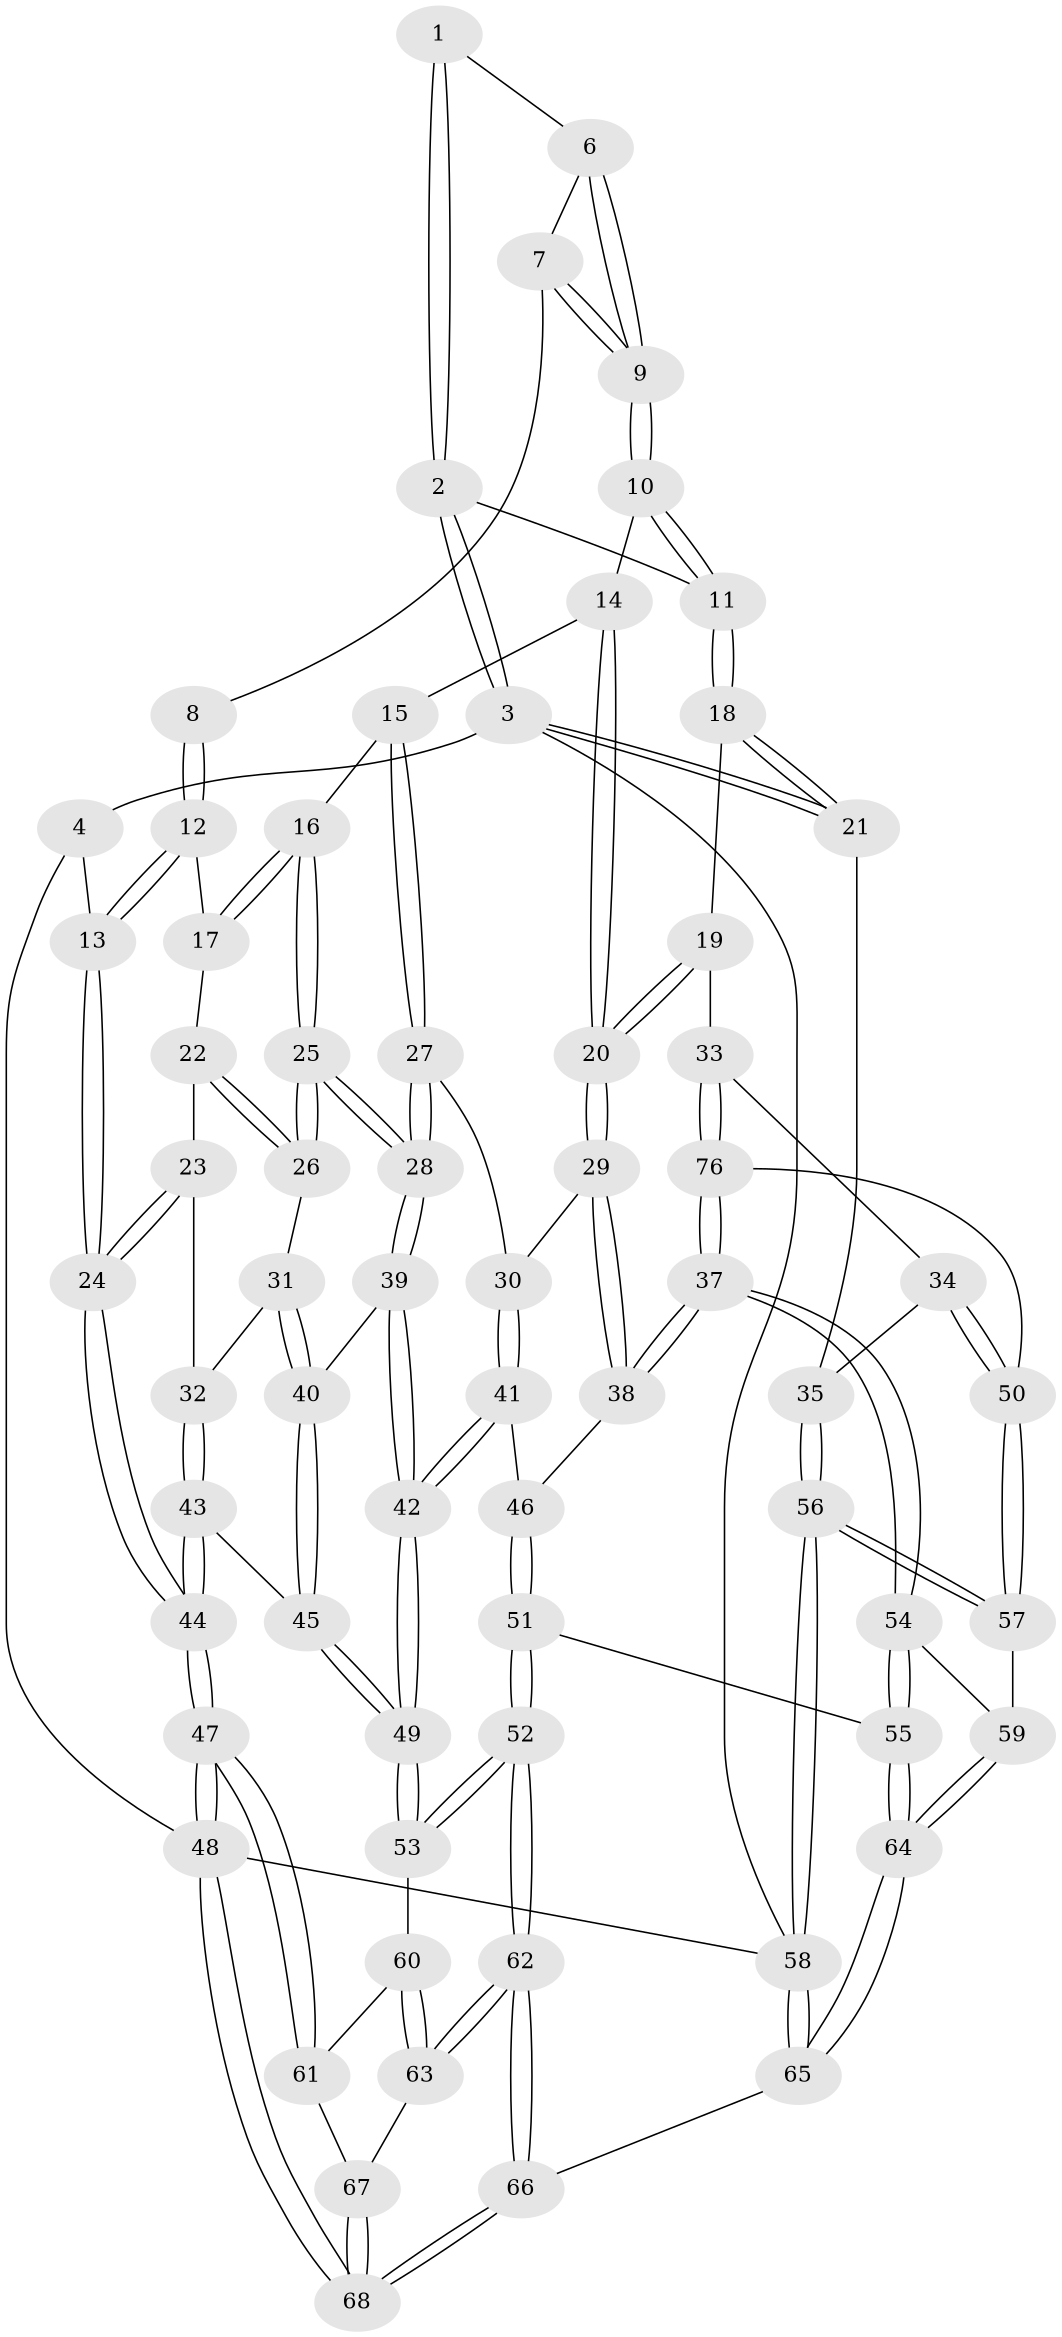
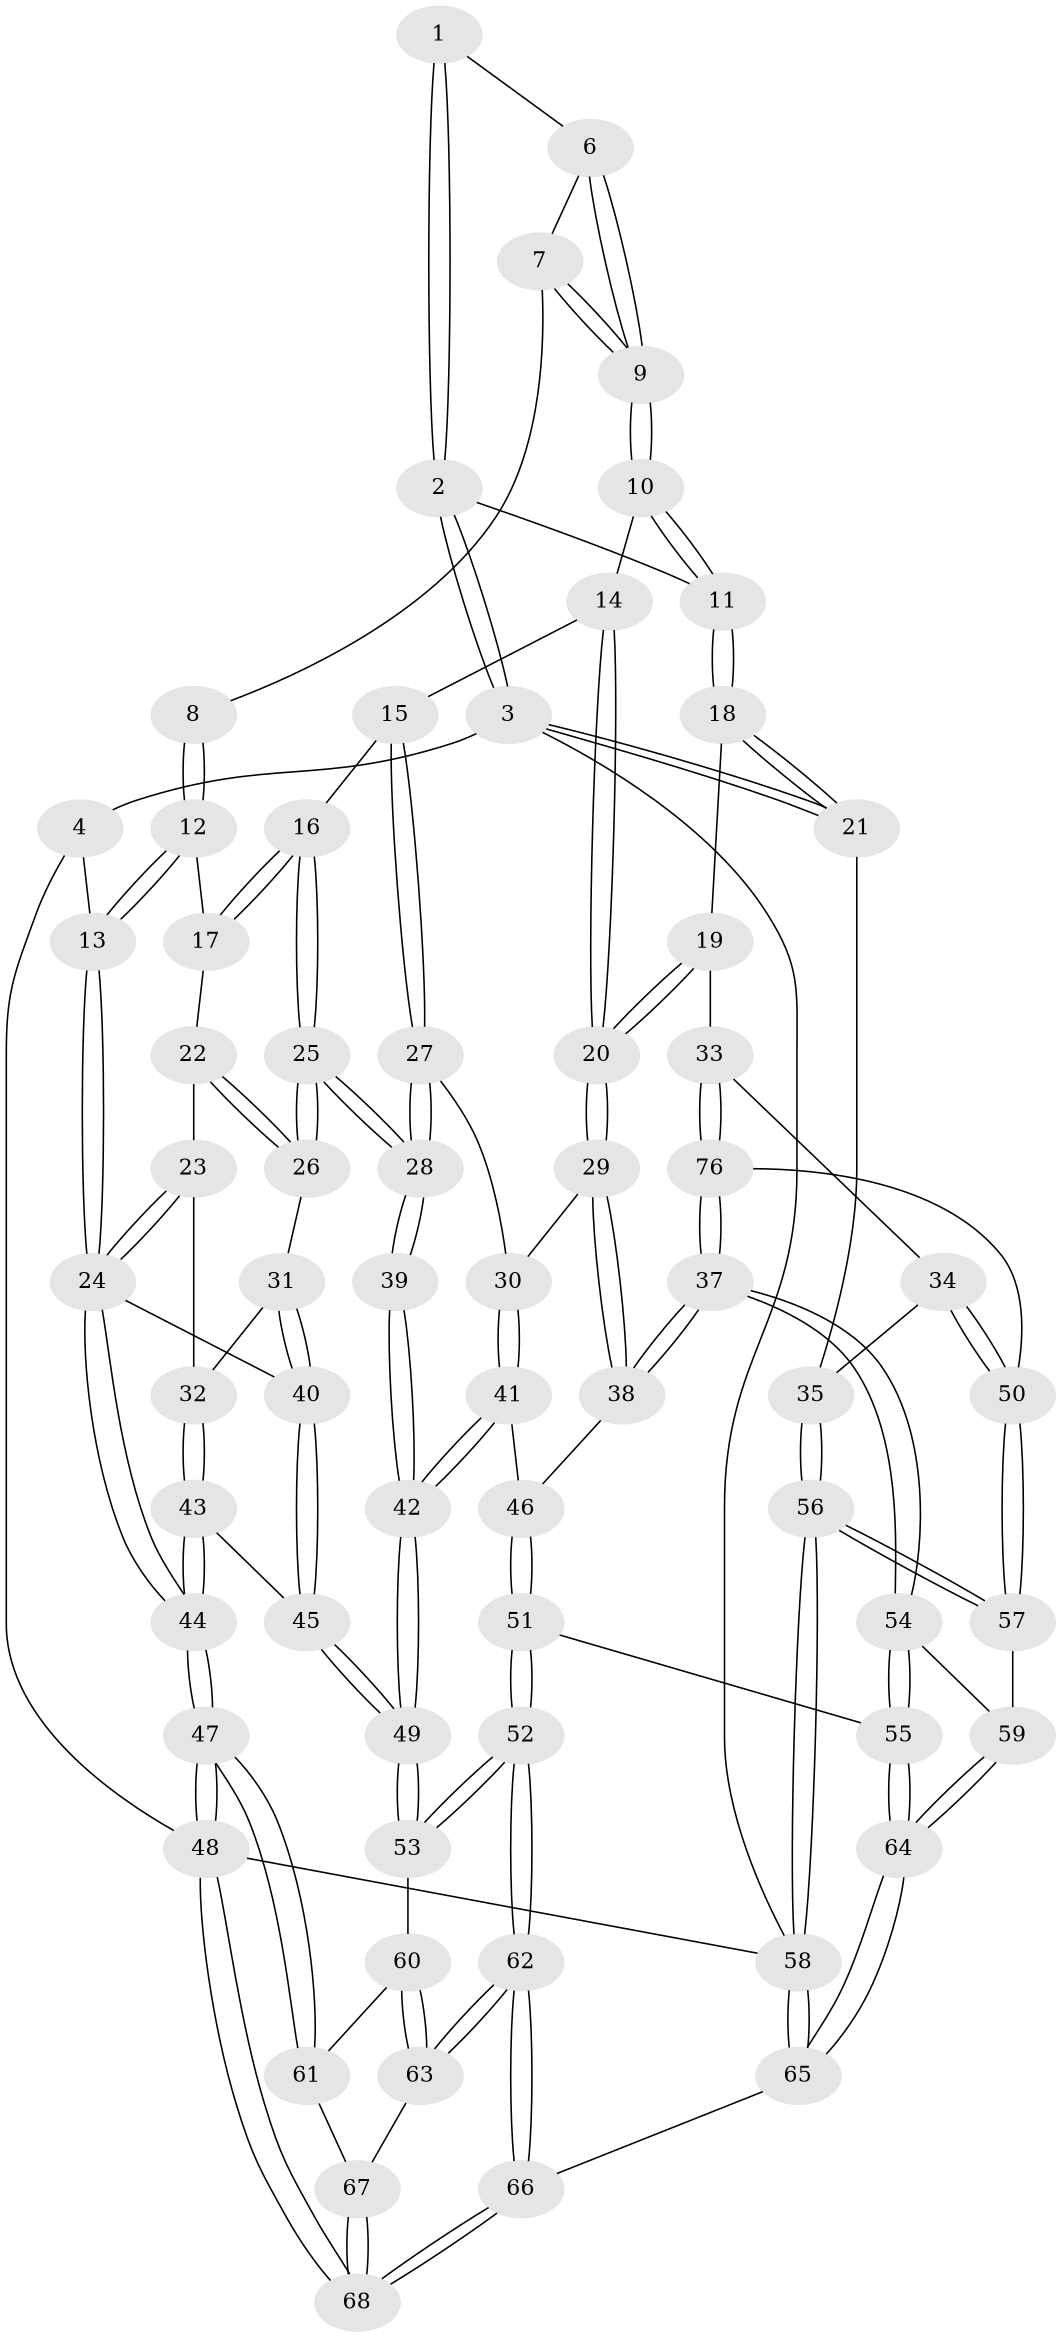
edge "39" -- "40": now "24" -- "40"
